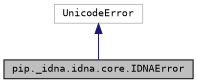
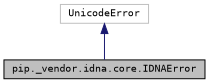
node "pip._idna.idna.core.IDNAError": label "pip._idna.idna.core.IDNAError" -> "pip._vendor.idna.core.IDNAError"
